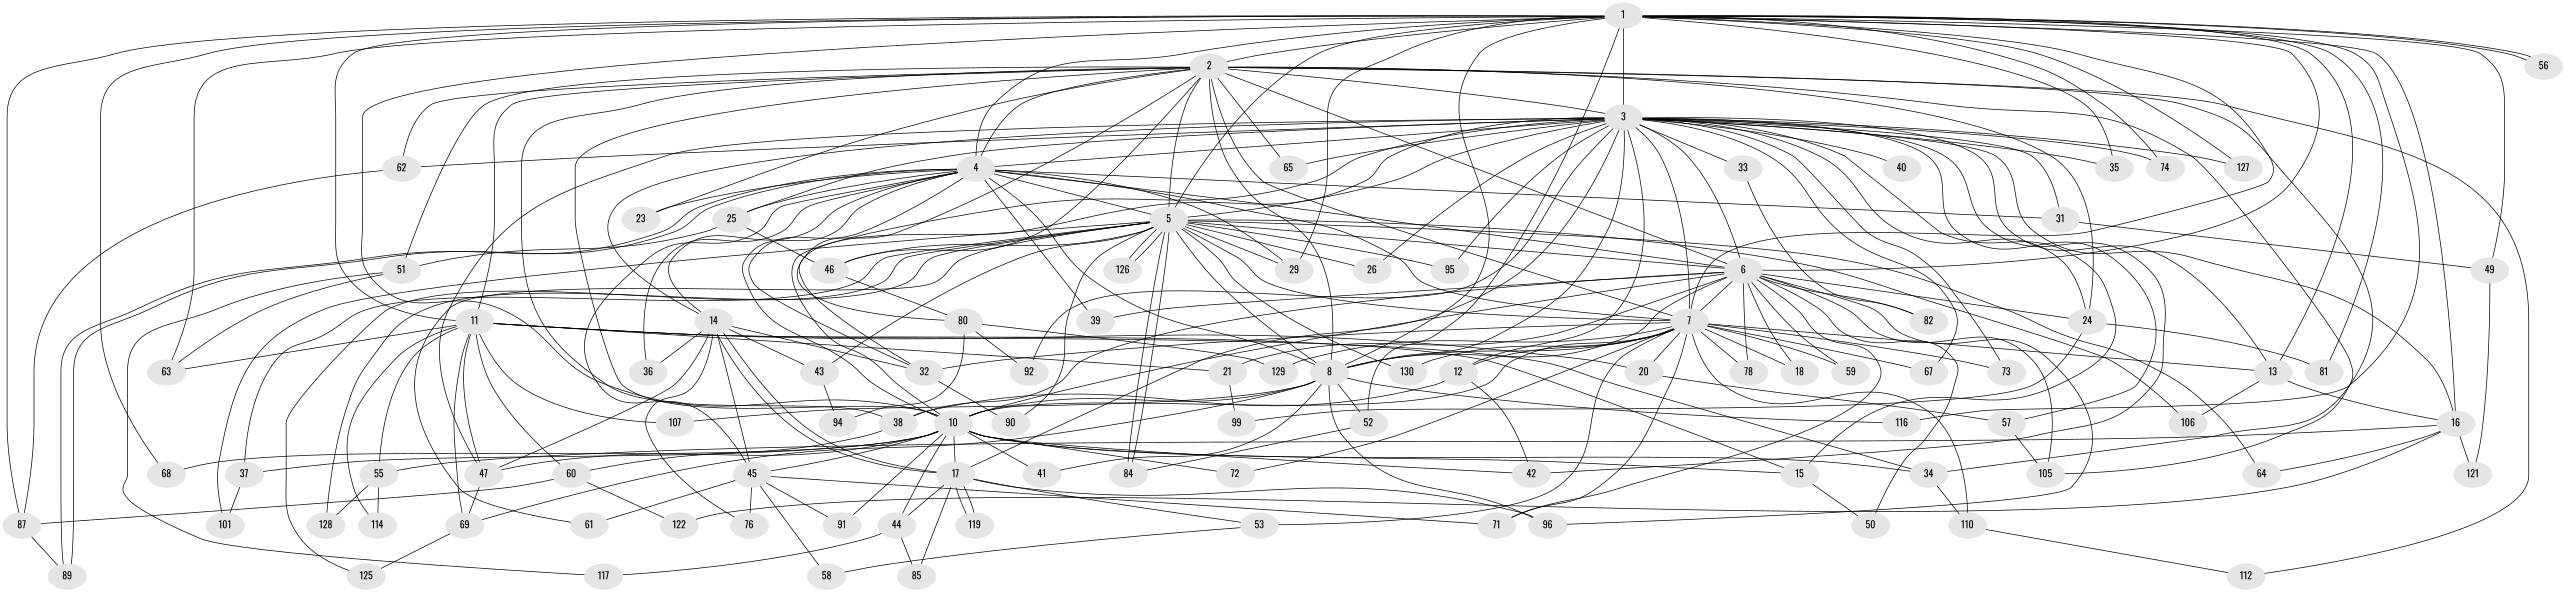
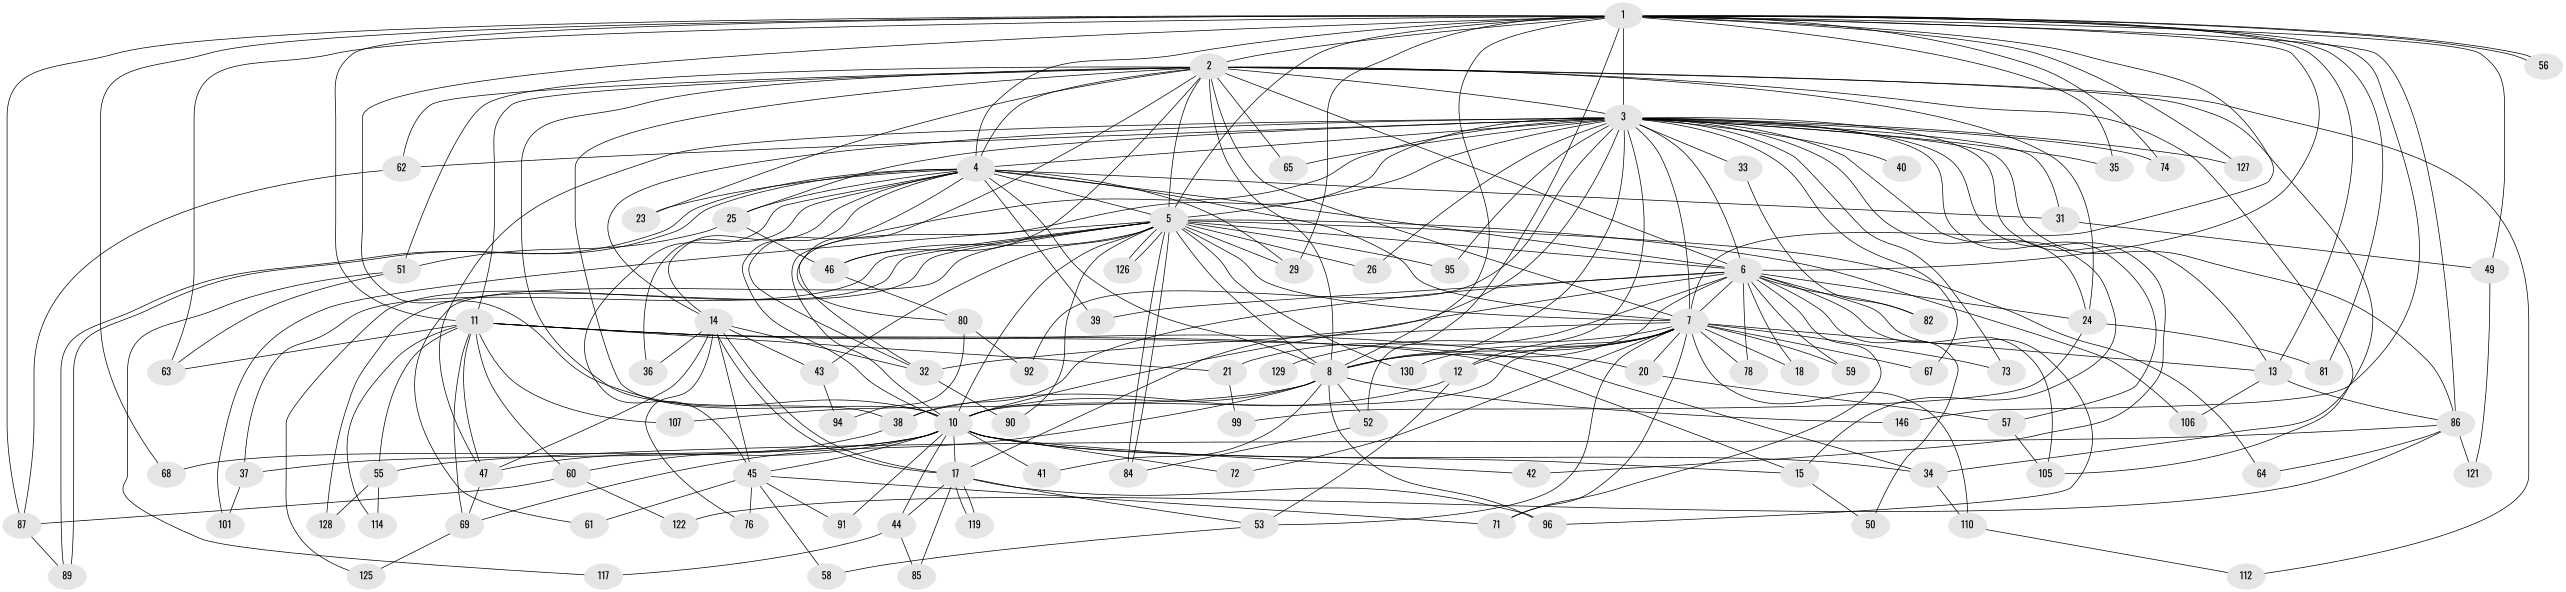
edge "5" -- "10": added
edge "80" -- "129": removed
edge "12" -- "42": now "12" -- "53"
node "116": label "116" -> "146"
node "16": label "16" -> "86"
